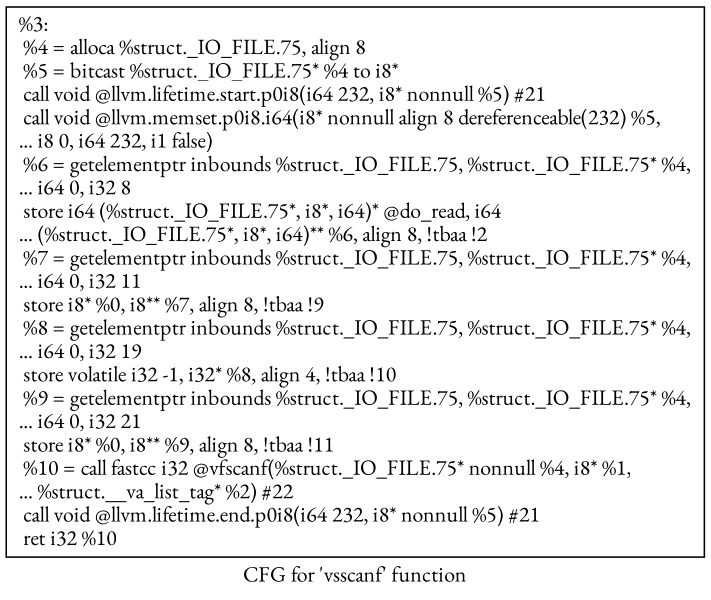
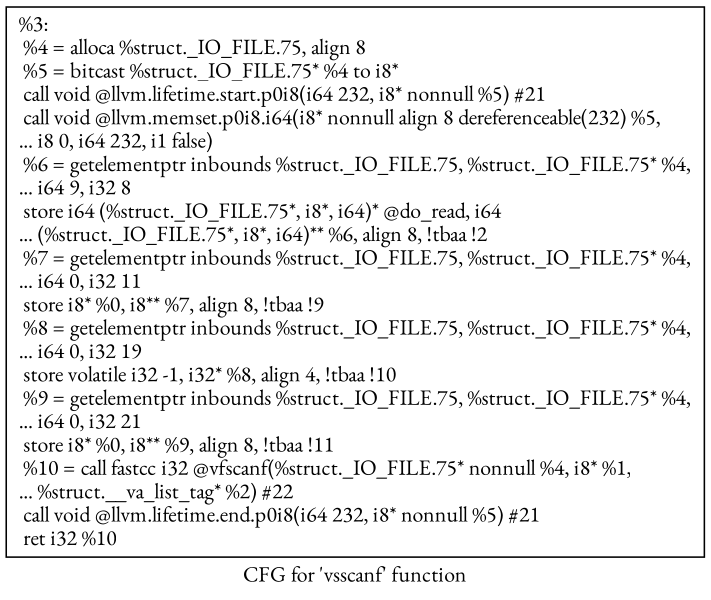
node "%3:": text "... i64 0, i32 8" -> "... i64 9, i32 8"
